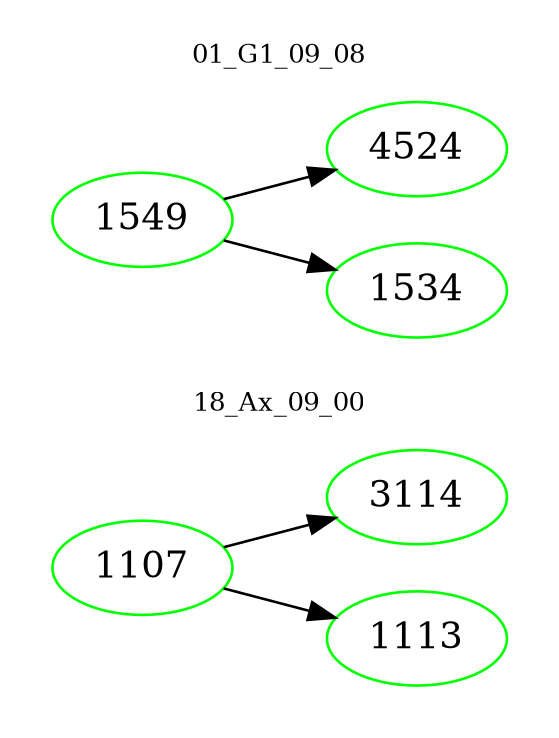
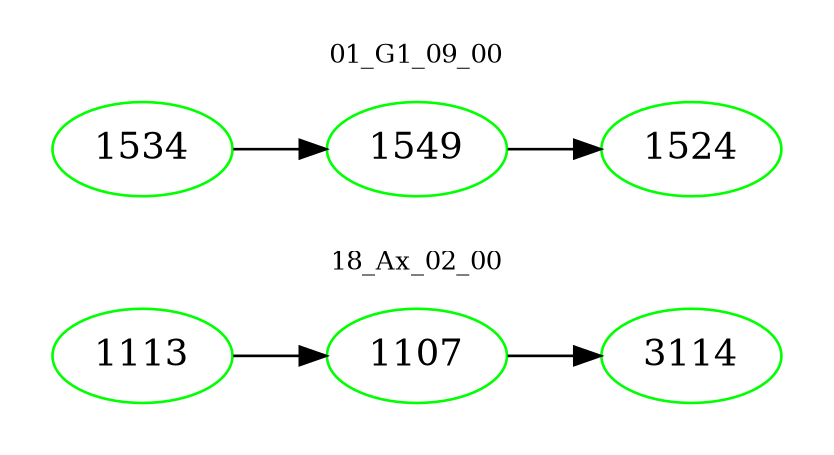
cluster "01_G1_09_08": label "01_G1_09_08" -> "01_G1_09_00"
node "4524": label "4524" -> "1524"
edge "1549" -> "1534": reversed
cluster "18_Ax_09_00": label "18_Ax_09_00" -> "18_Ax_02_00"
edge "1107" -> "1113": reversed
